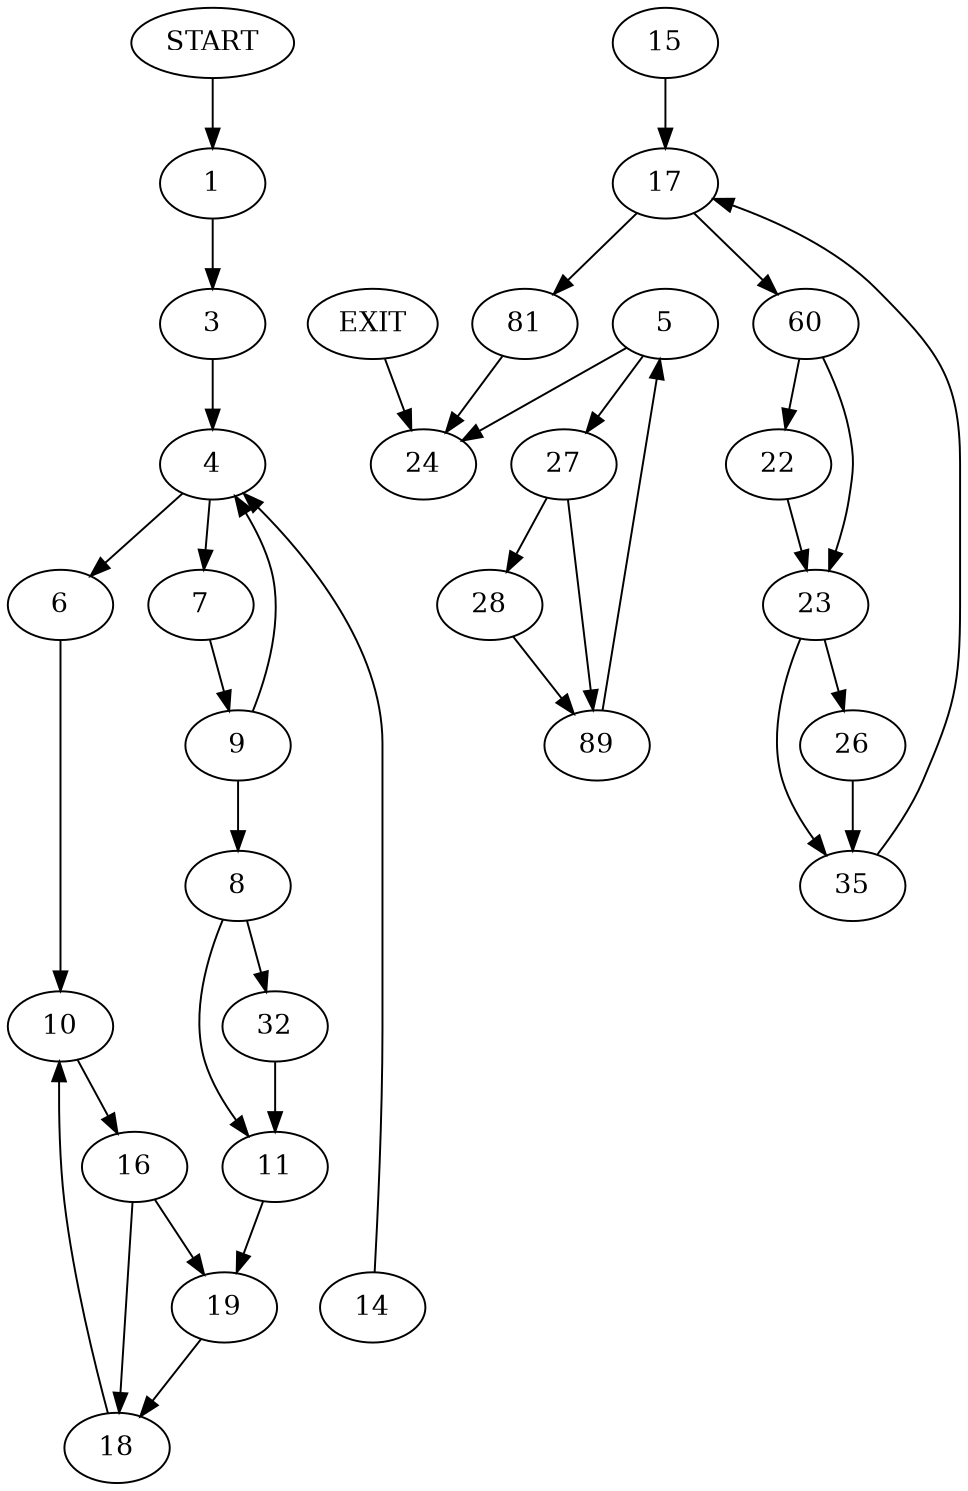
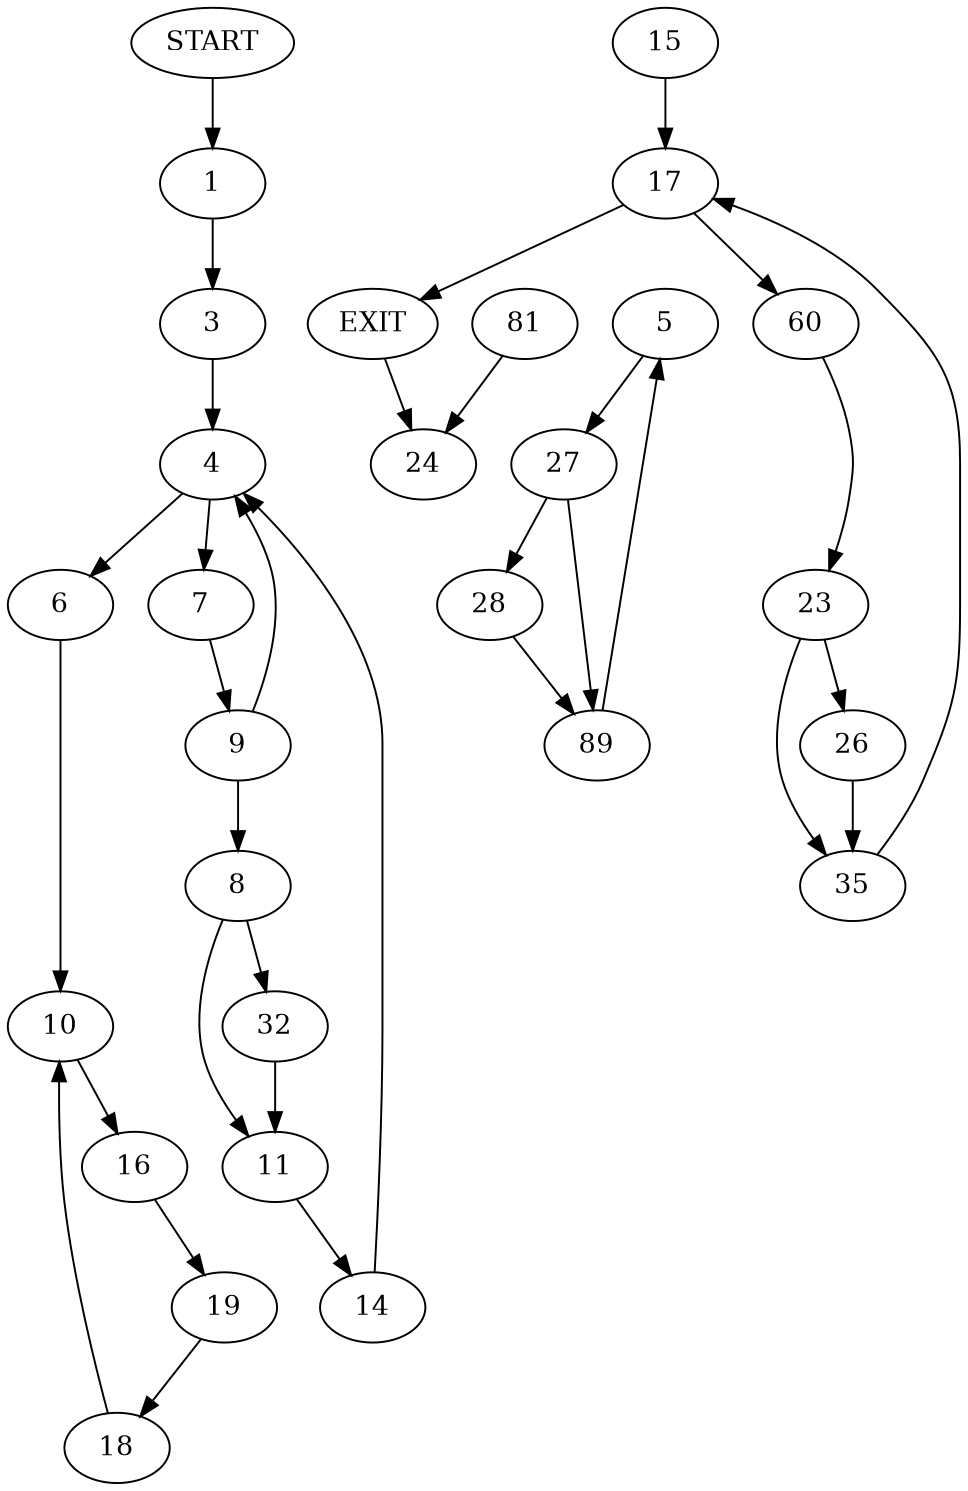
edge "17" -> "81": now "17" -> "EXIT"
edge "5" -> "24": removed
node "22": removed
edge "11" -> "19": now "11" -> "14"
edge "16" -> "18": removed
